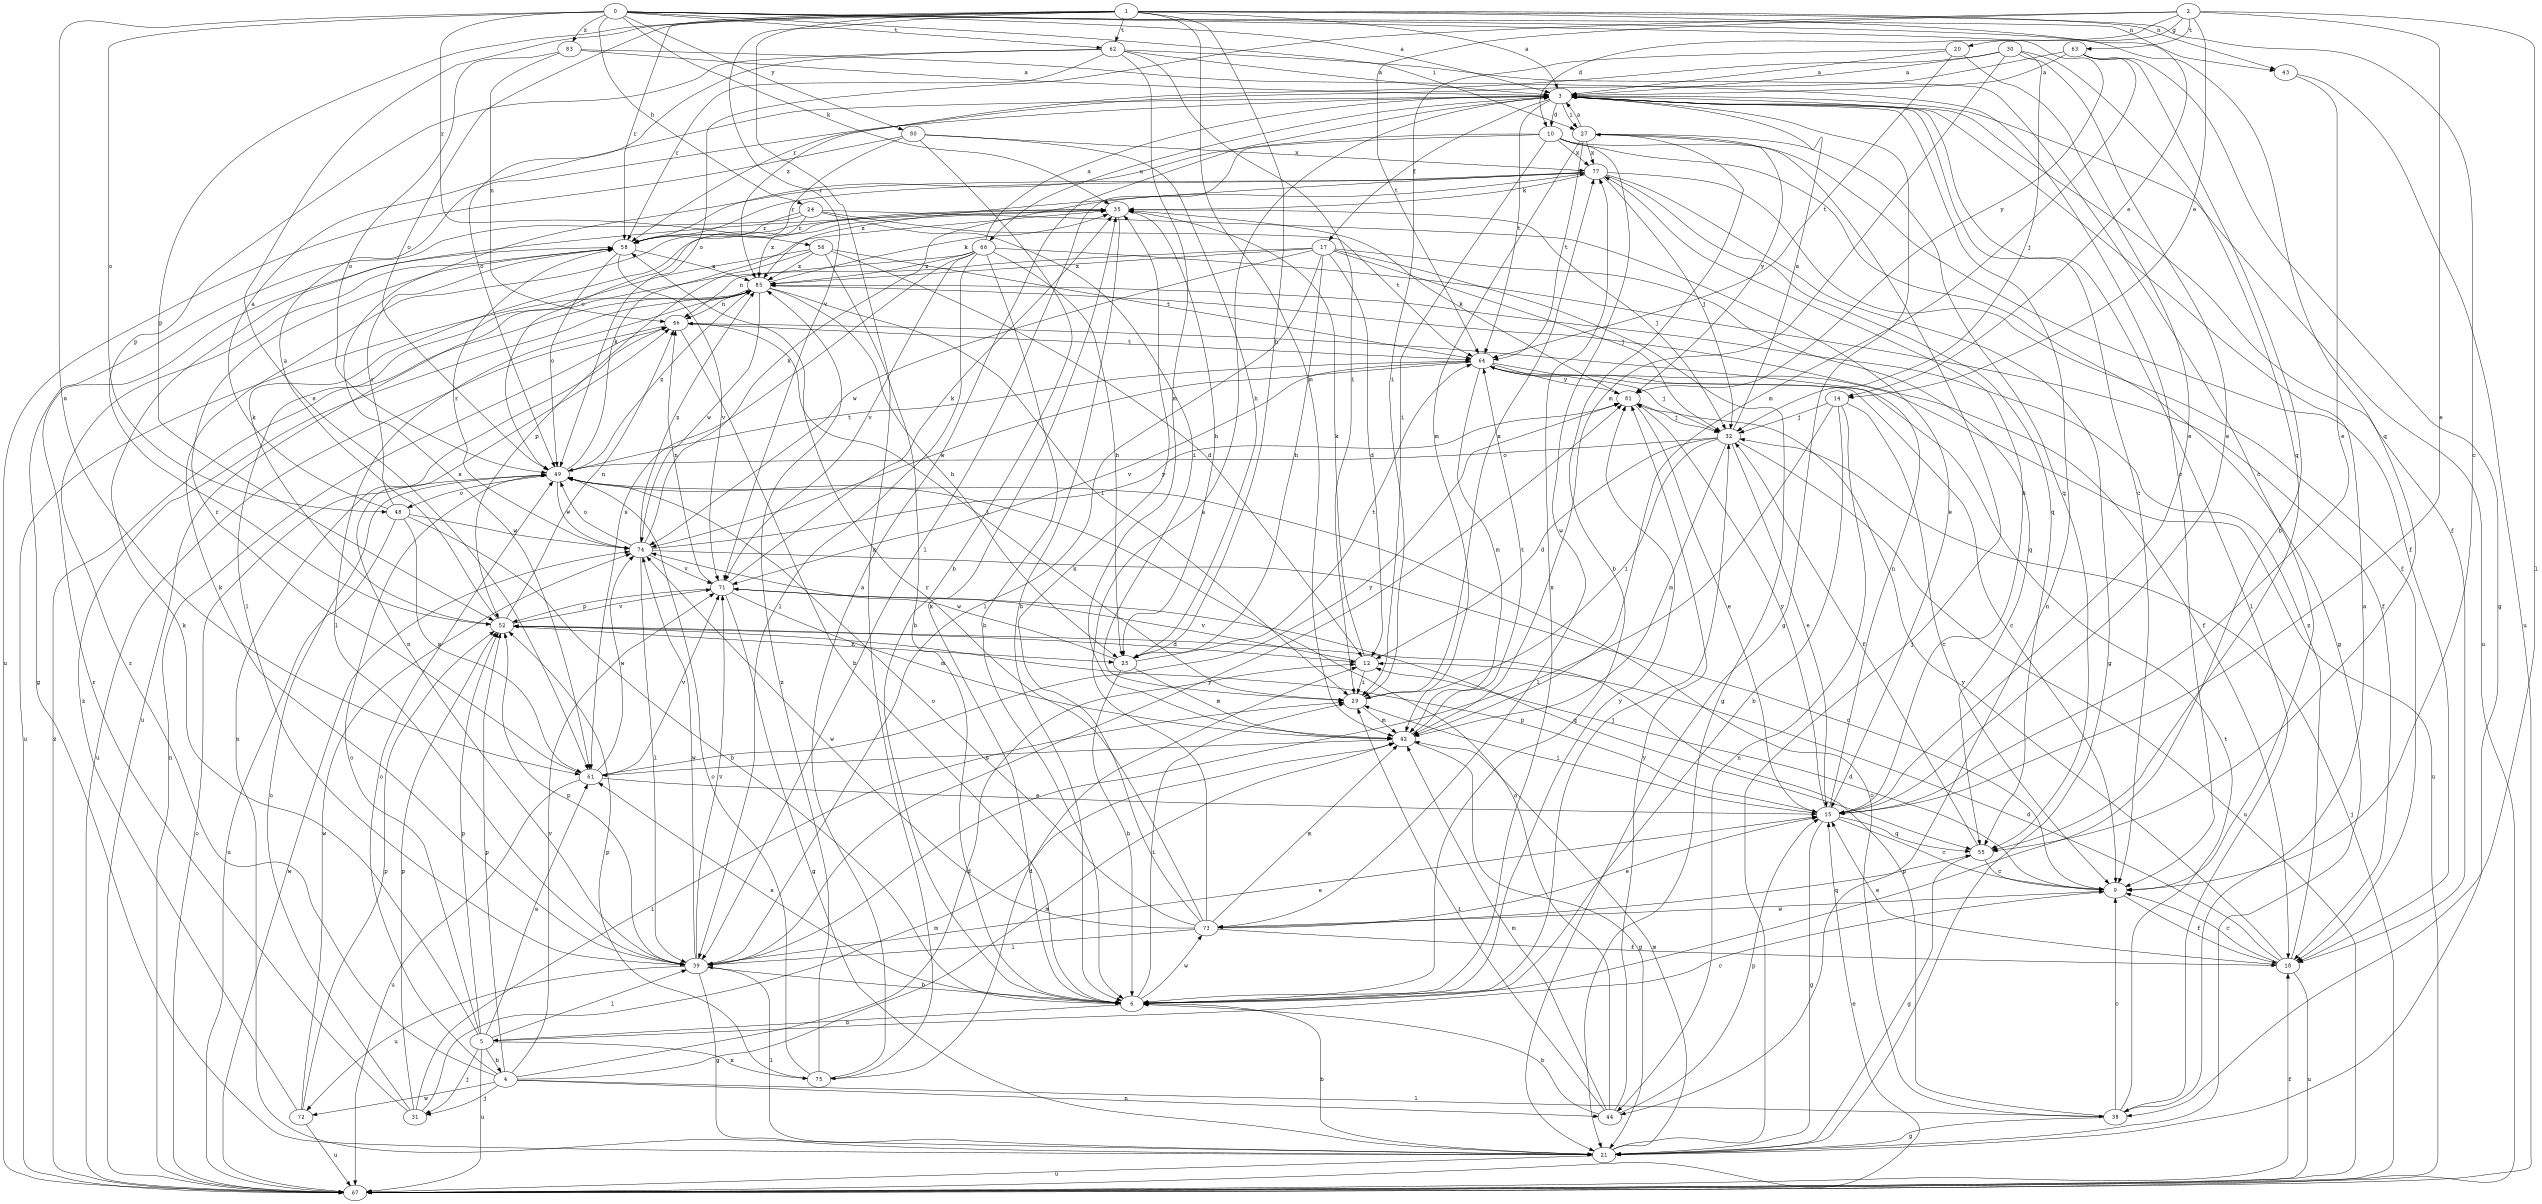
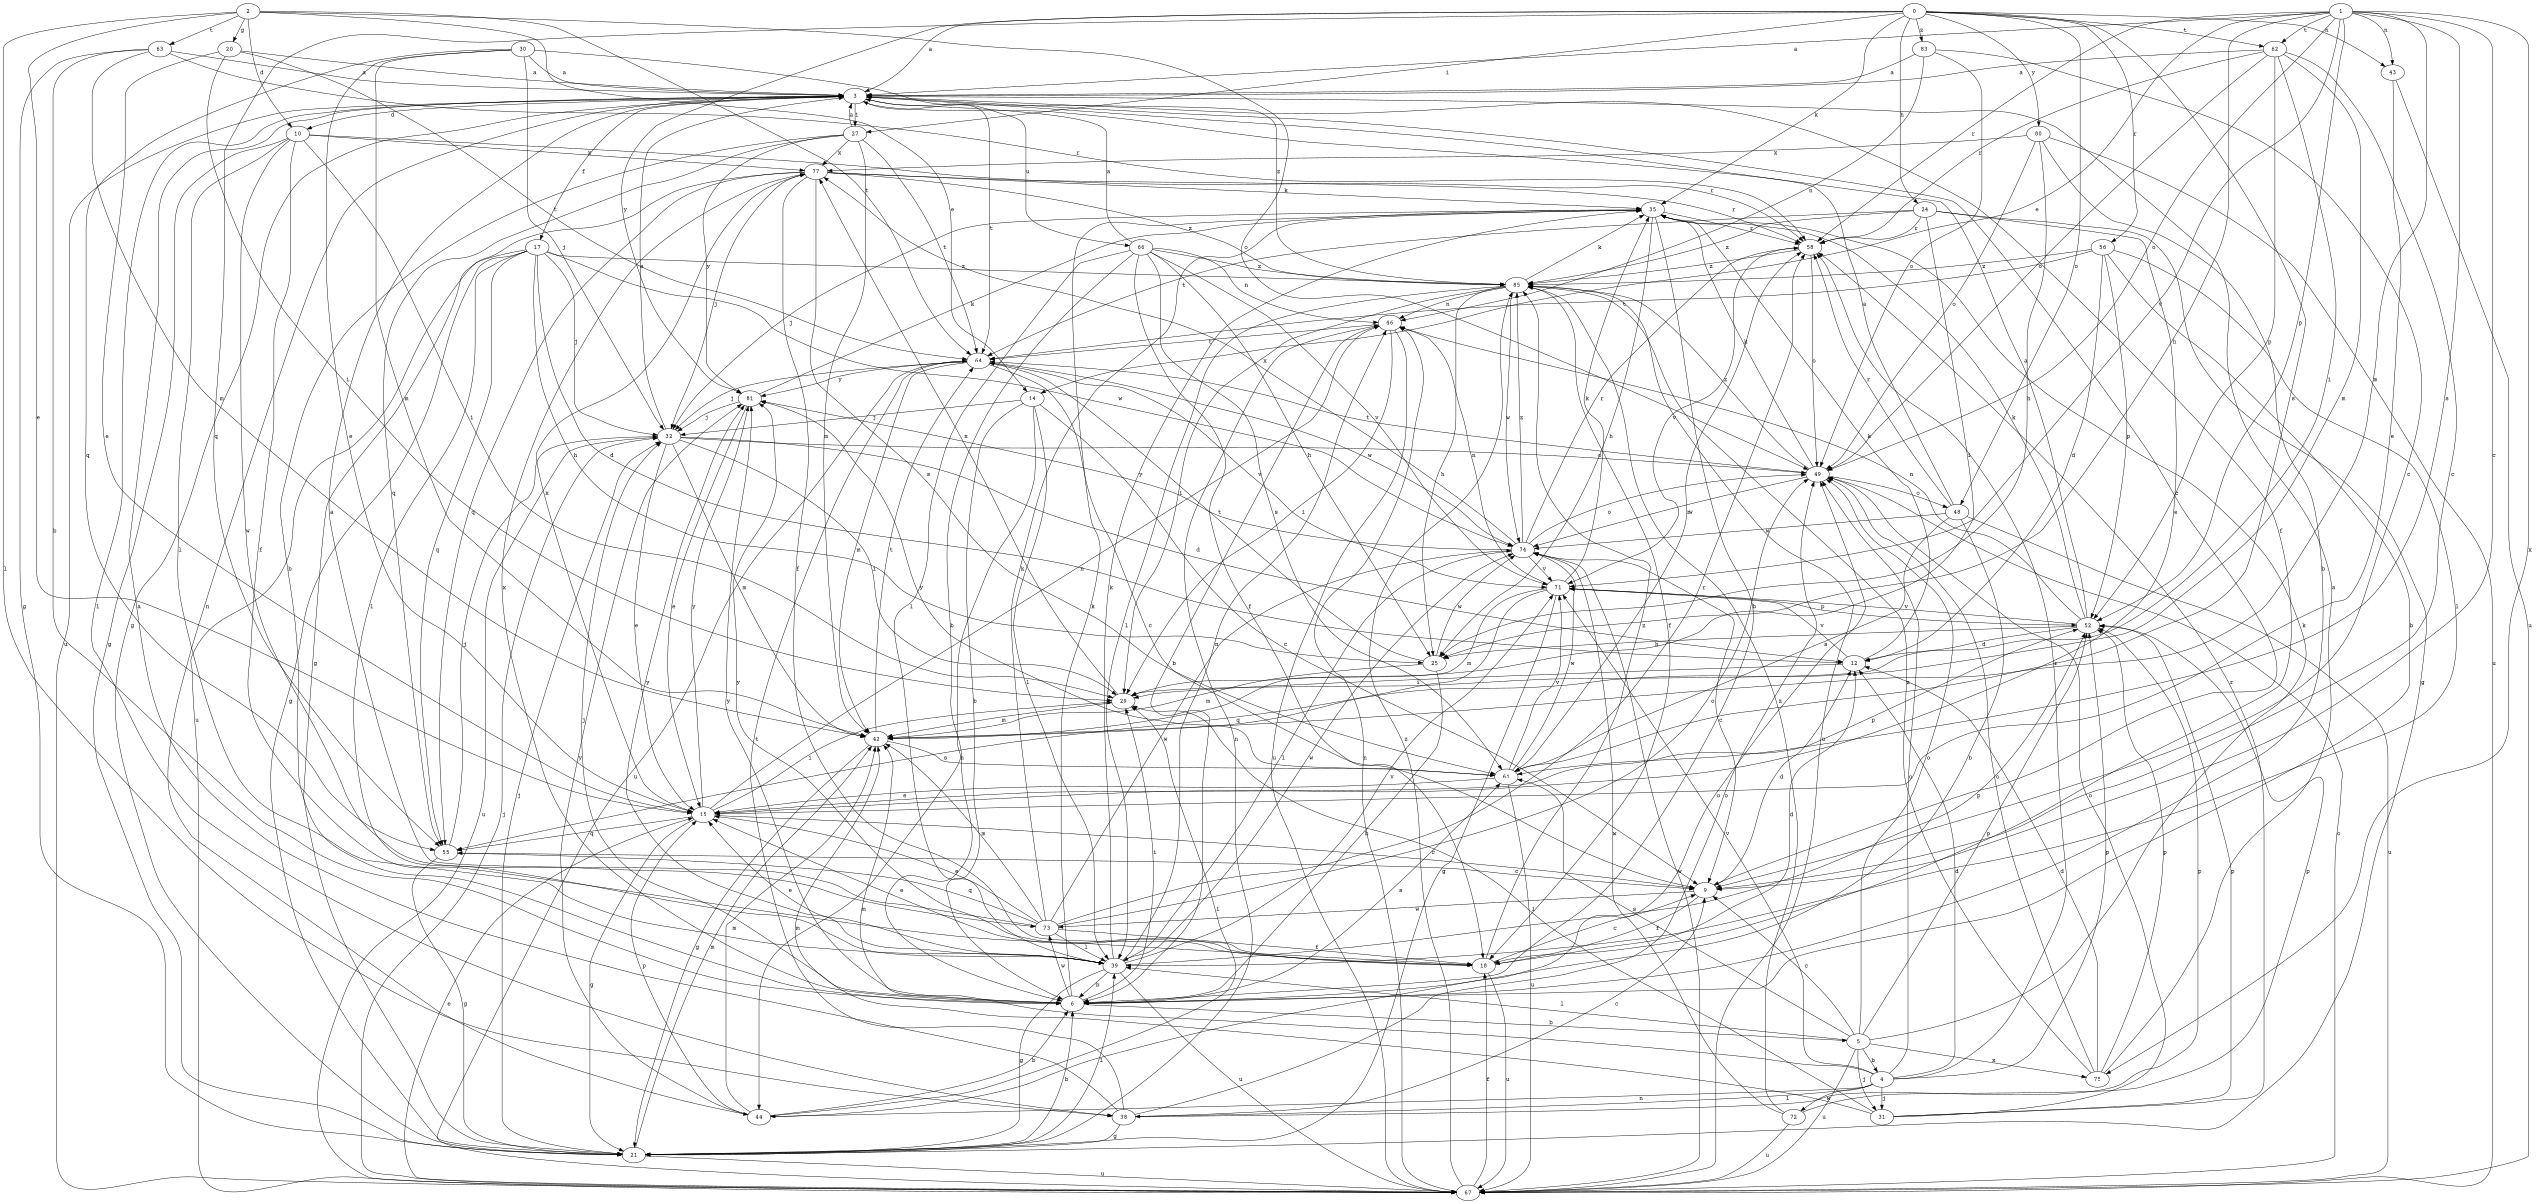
edge "21" -> "27": now "21" -> "32"
edge "55" -> "32": label "f" -> "j"
edge "39" -> "72": now "39" -> "67"
